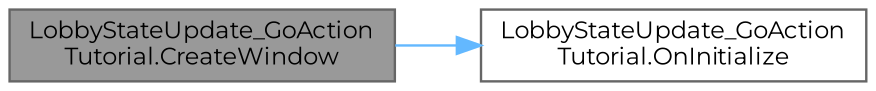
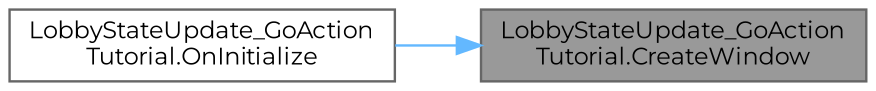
edge "LobbyStateUpdate_GoAction Tutorial.CreateWindow" -> "LobbyStateUpdate_GoAction Tutorial.OnInitialize": reversed
